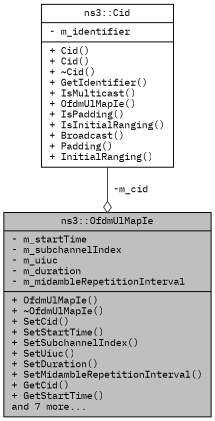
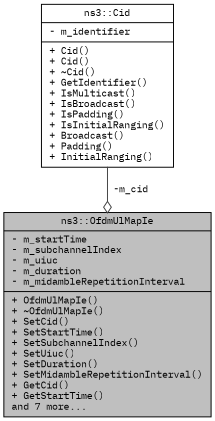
node "ns3::Cid": text "+ OfdmUlMapIe()" -> "+ IsBroadcast()"
